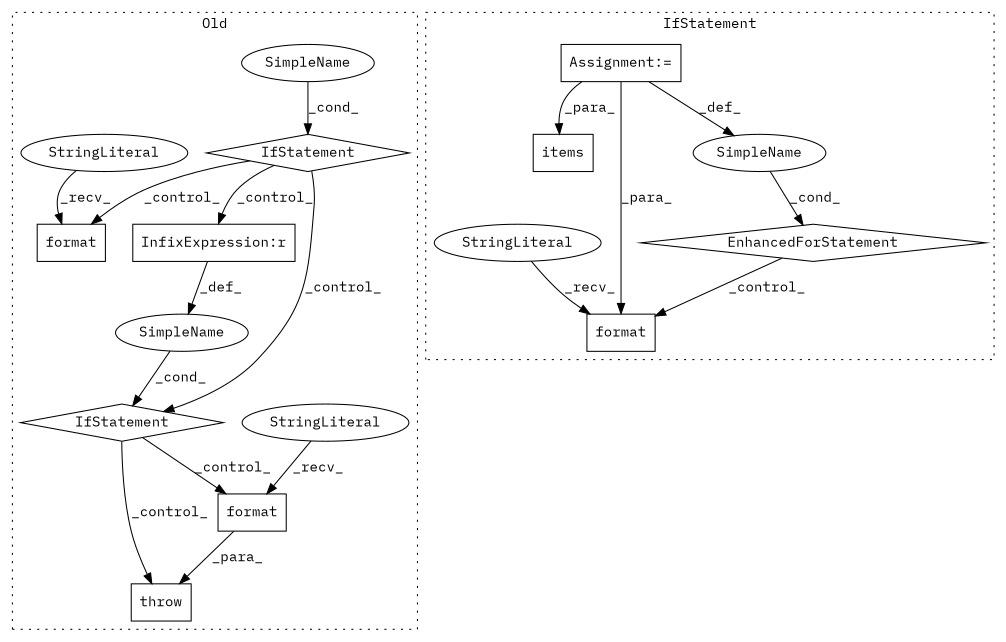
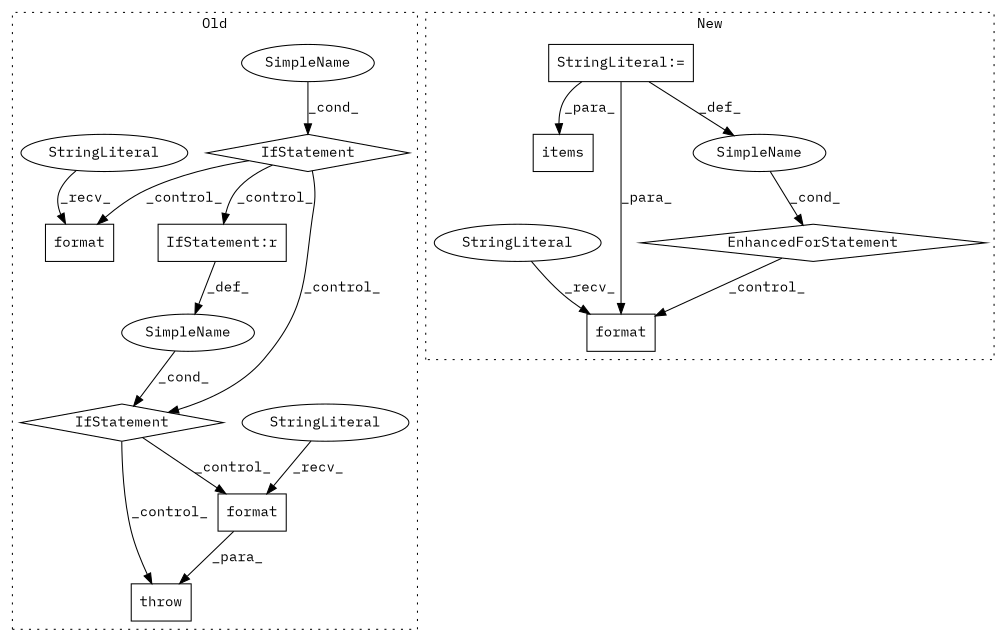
cluster "IfStatement": label "IfStatement" -> "New"
node "Assignment:=": label "Assignment:=" -> "StringLiteral:="
node "InfixExpression:r": label "InfixExpression:r" -> "IfStatement:r"
